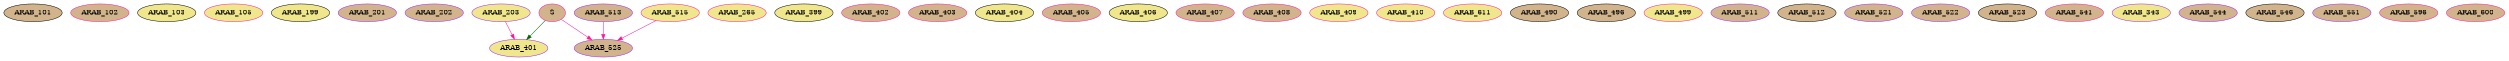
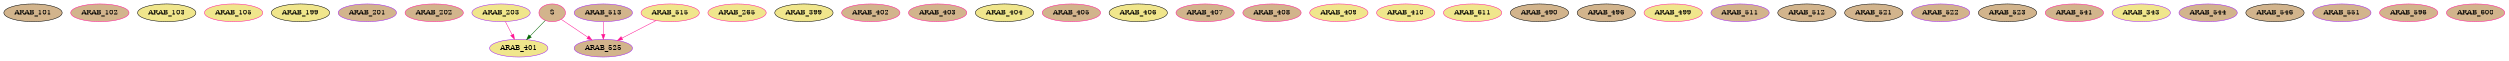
node "ARAB_202": color purple -> deeppink
node "ARAB_521": color purple -> black
